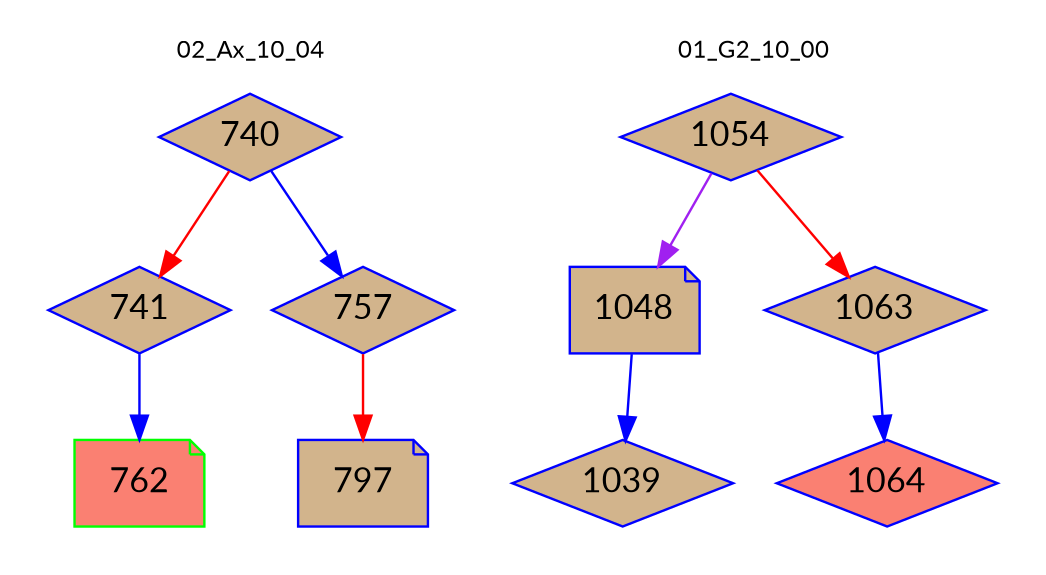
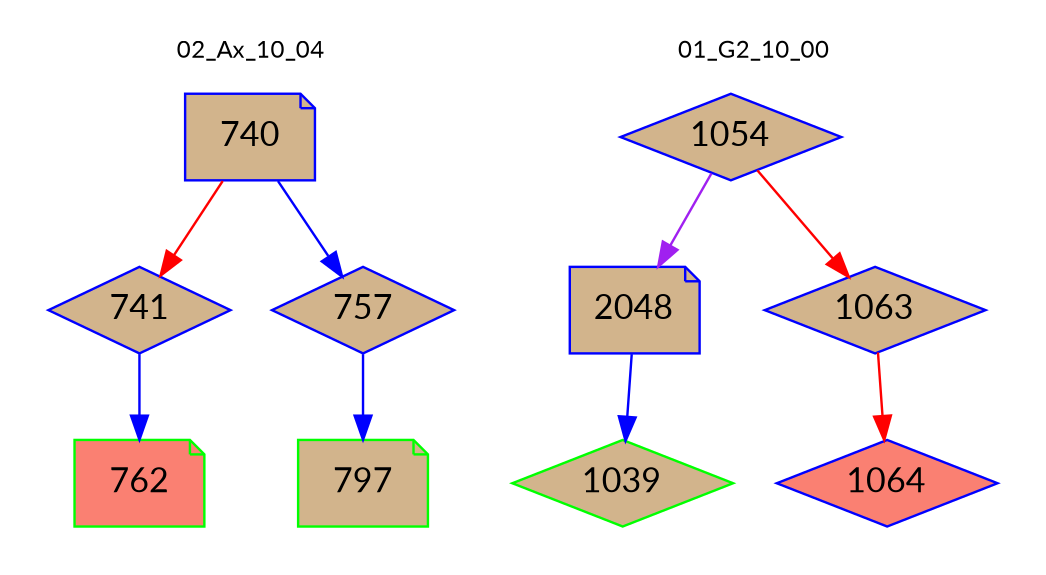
node "740": shape diamond -> note
node "1048": label "1048" -> "2048"
edge "1063" -> "1064": color blue -> red
edge "757" -> "797": color red -> blue
node "797": color blue -> green
node "1039": color blue -> green
